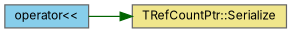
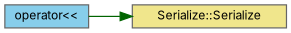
node "TRefCountPtr::Serialize": label "TRefCountPtr::Serialize" -> "Serialize::Serialize"
